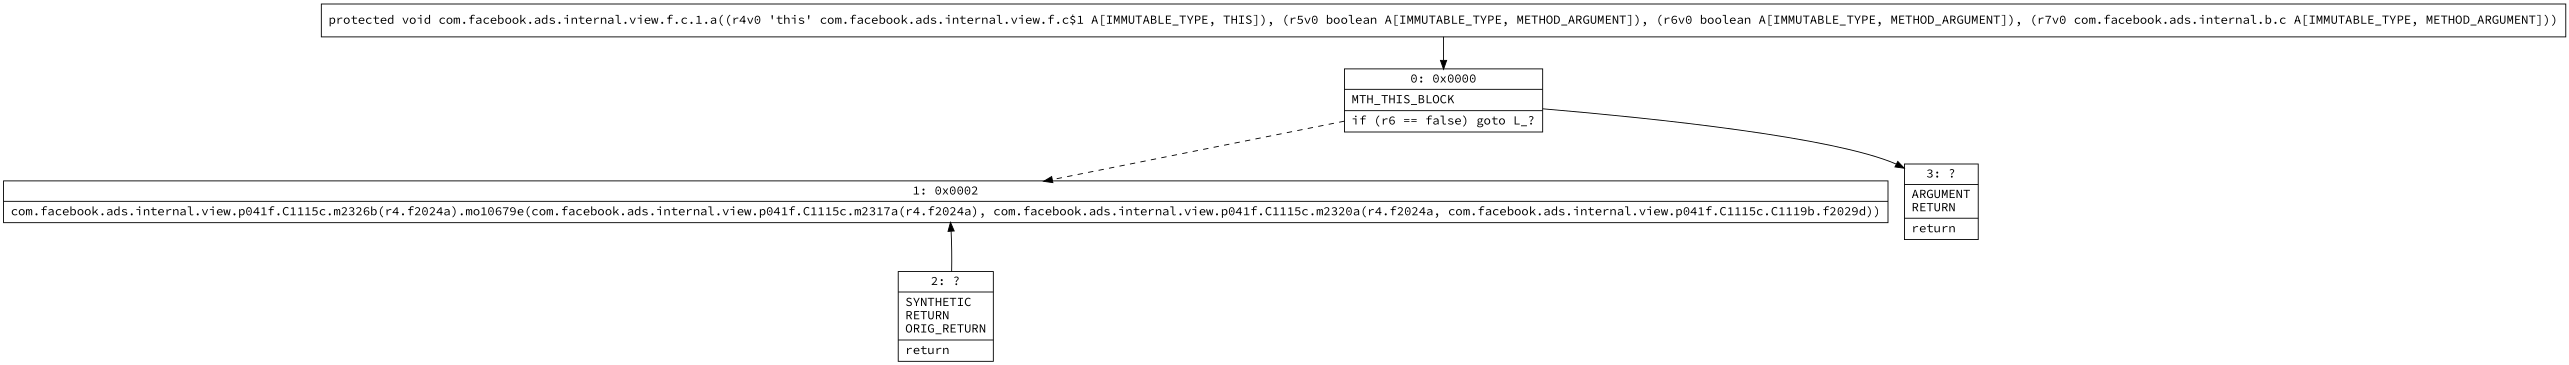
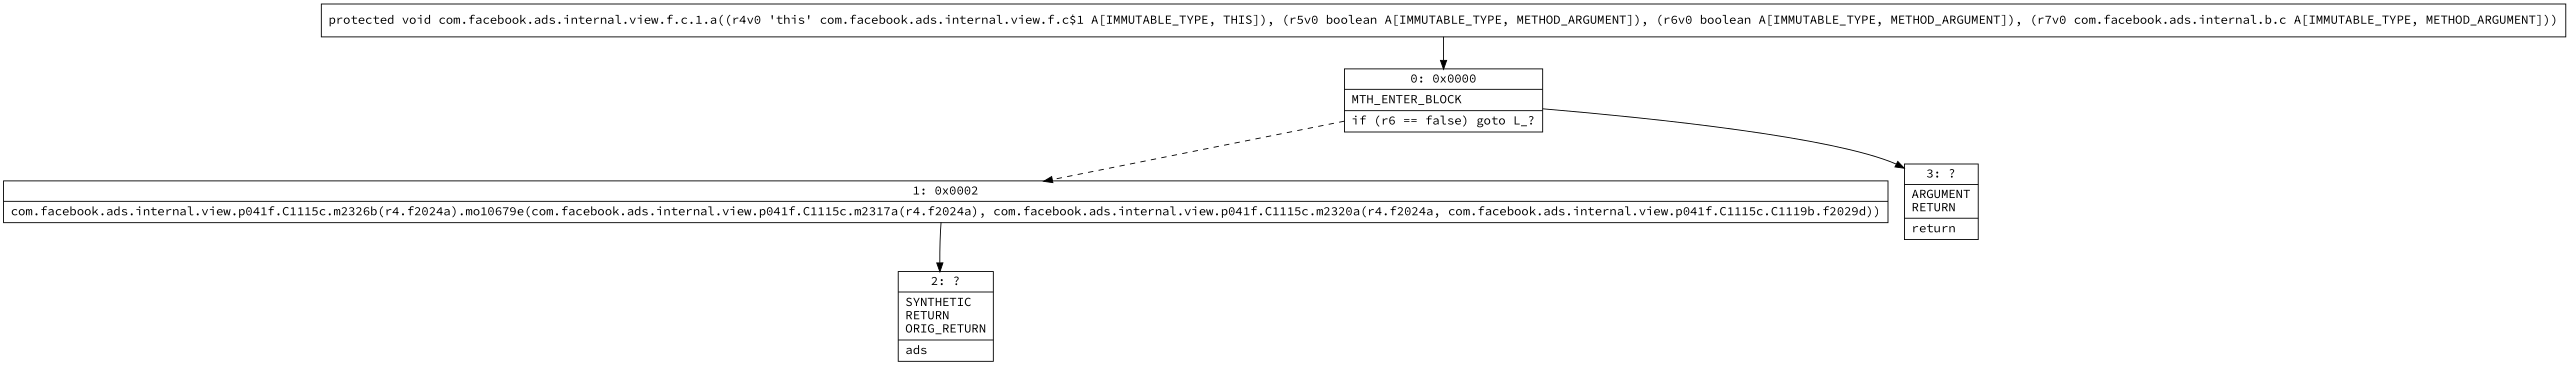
node "0: 0x0000": text "MTH_THIS_BLOCK" -> "MTH_ENTER_BLOCK"
edge "2: ?" -> "1: 0x0002": reversed
node "2: ?": text "return" -> "ads"
